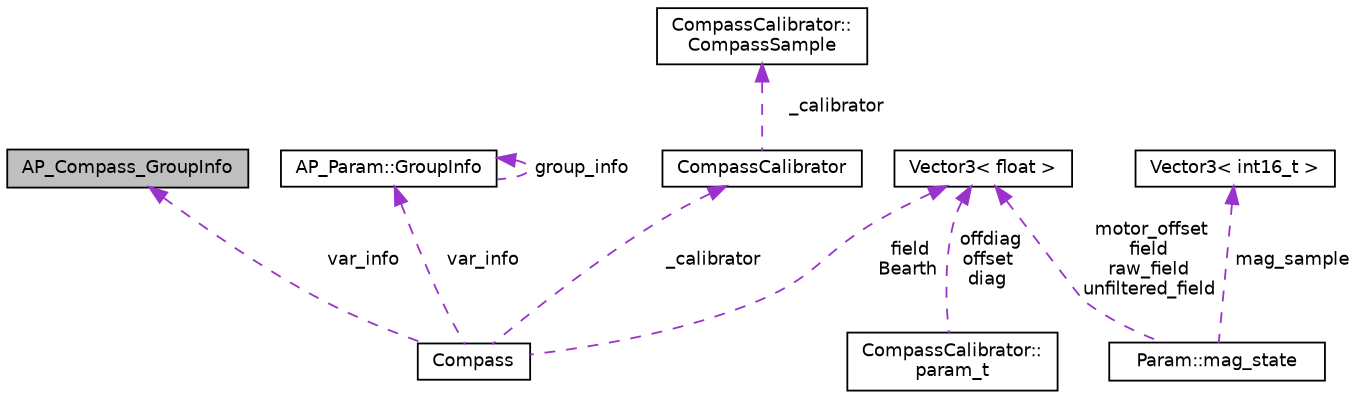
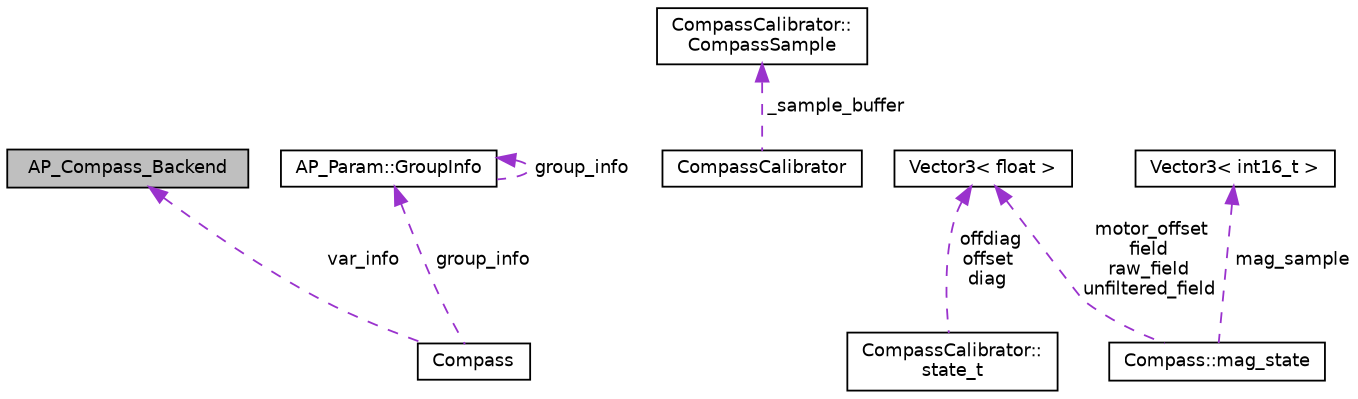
edge "CompassCalibrator" -> "CompassCalibrator:: CompassSample": label " _calibrator" -> " _sample_buffer"
node "AP_Compass_GroupInfo": label "AP_Compass_GroupInfo" -> "AP_Compass_Backend"
edge "Compass" -> "AP_Param::GroupInfo": label " var_info" -> " group_info"
edge "Compass" -> "CompassCalibrator": removed, label "_calibrator"
edge "Compass" -> "Vector3< float >": removed, label "field Bearth"
node "CompassCalibrator:: param_t": label "CompassCalibrator:: param_t" -> "CompassCalibrator:: state_t"
node "Param::mag_state": label "Param::mag_state" -> "Compass::mag_state"
